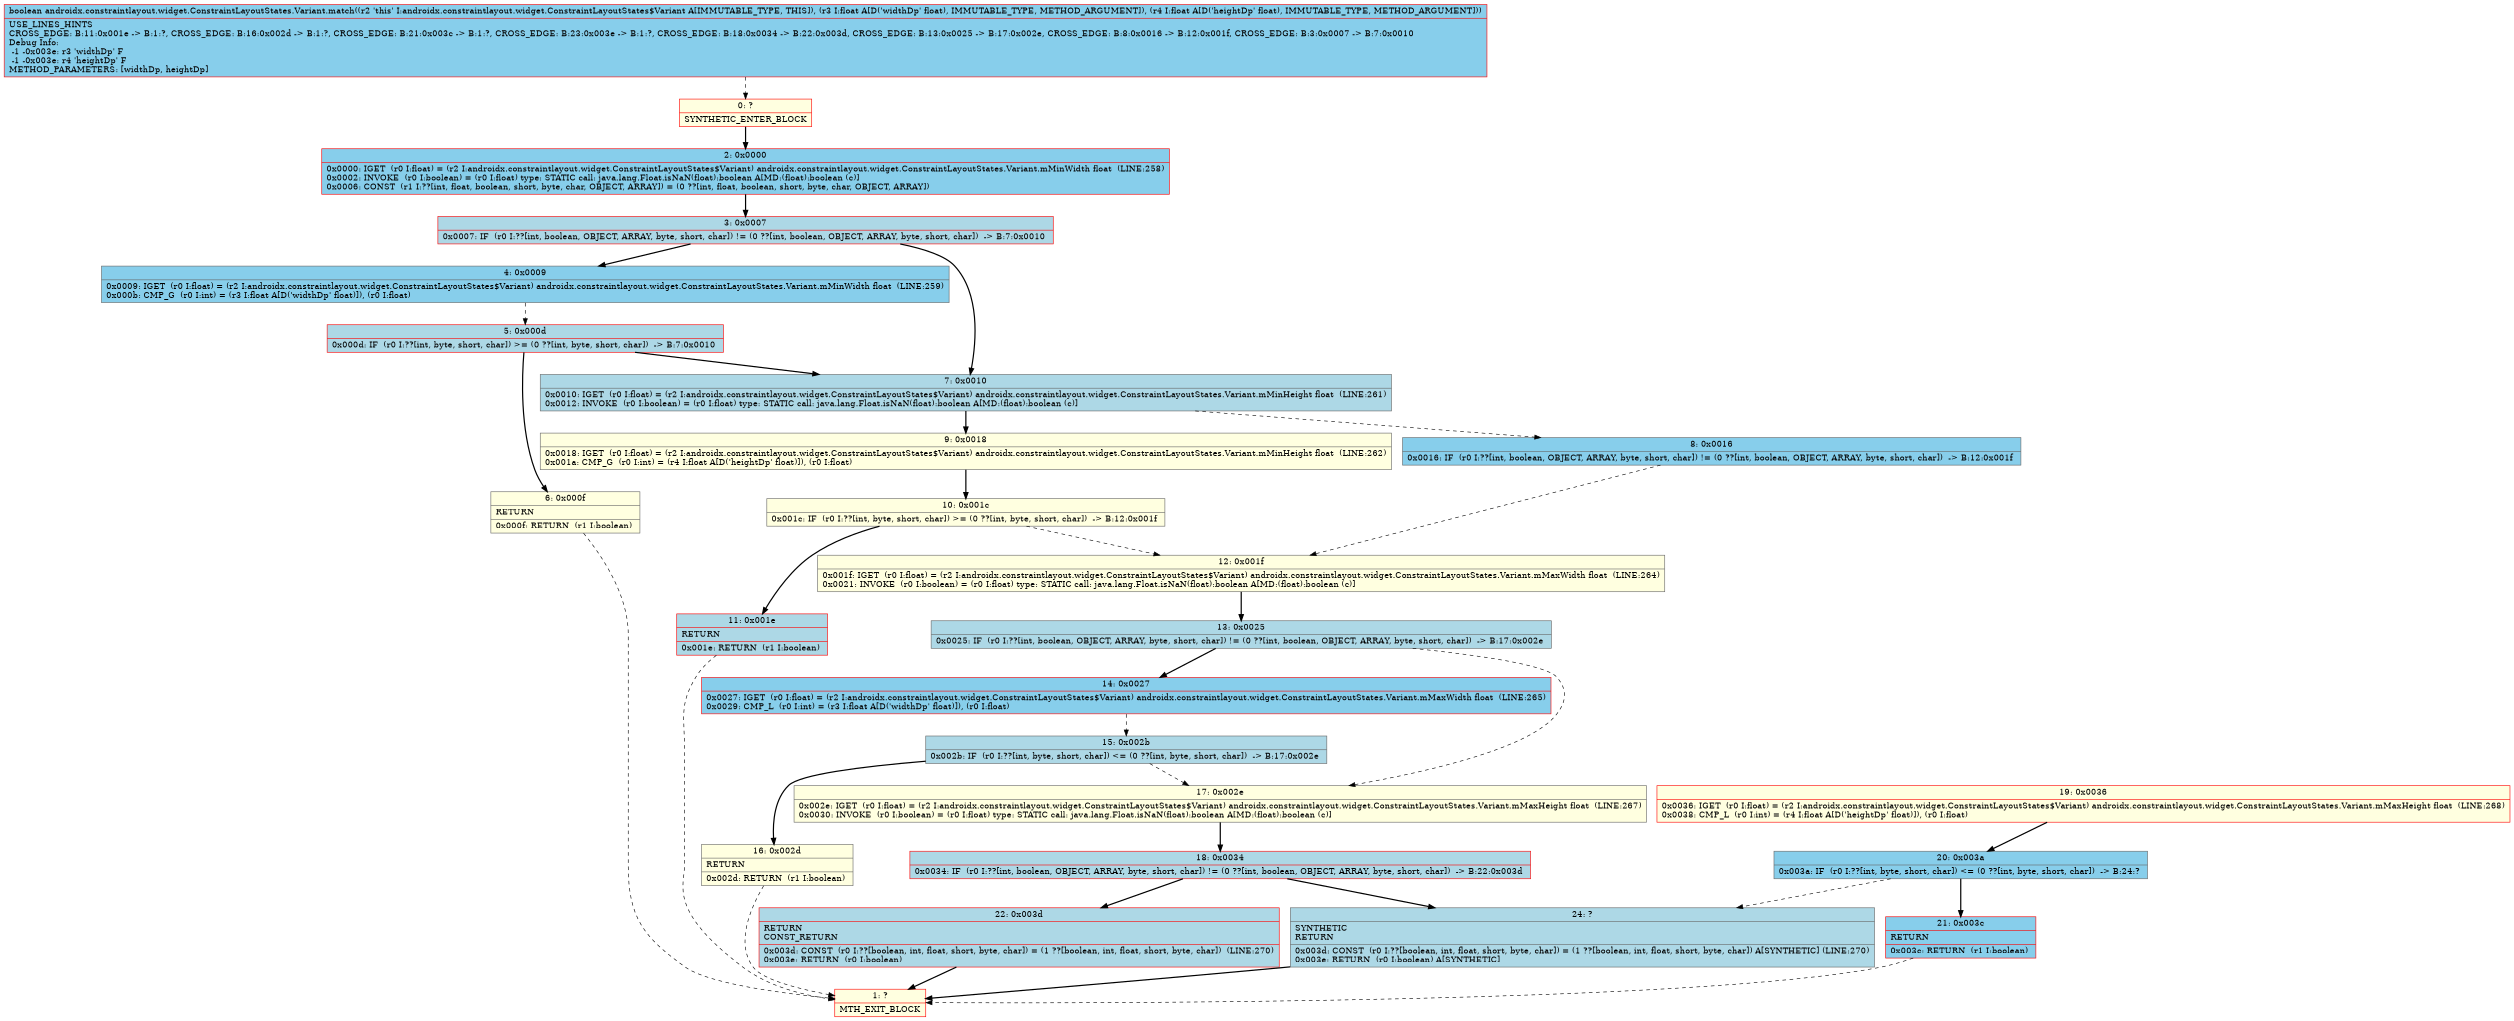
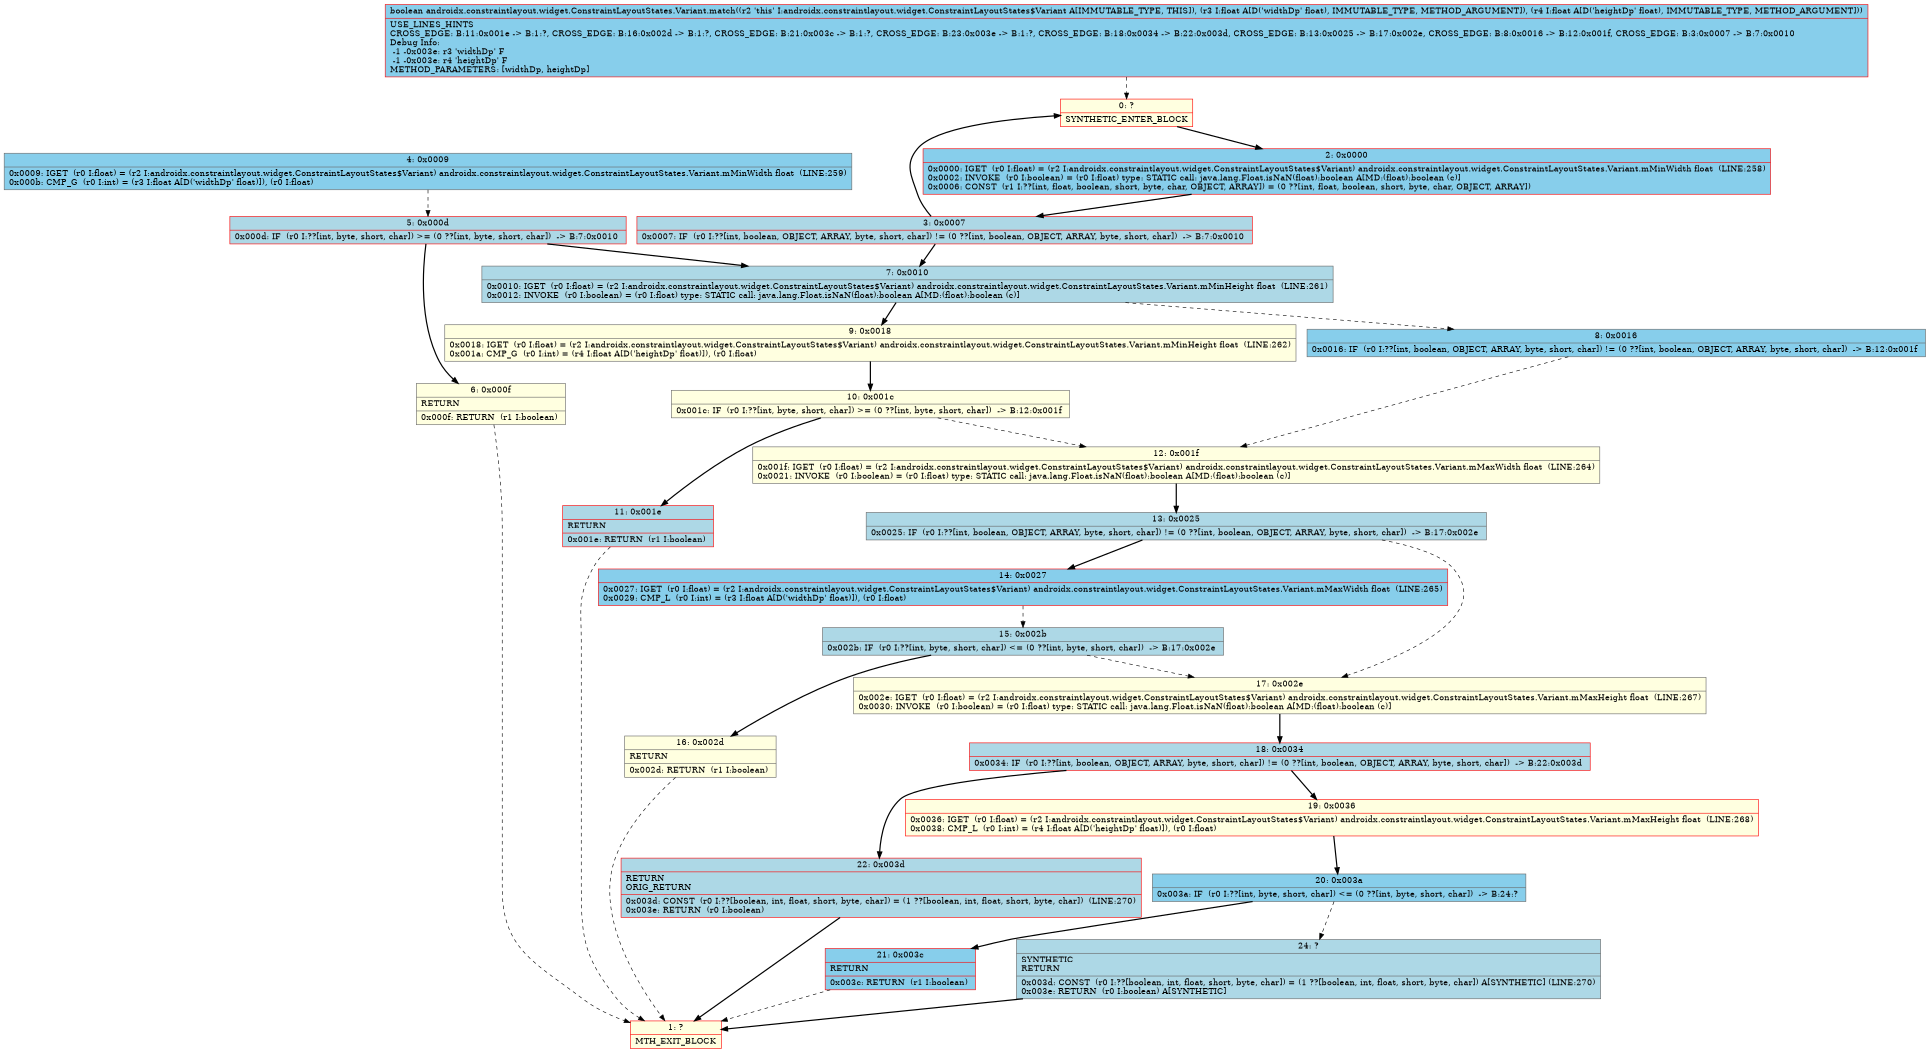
edge "3: 0x0007" -> "4: 0x0009": now "3: 0x0007" -> "0: ?"
edge "18: 0x0034" -> "24: ?": now "18: 0x0034" -> "19: 0x0036"
node "22: 0x003d": text "CONST_RETURN" -> "ORIG_RETURN"
